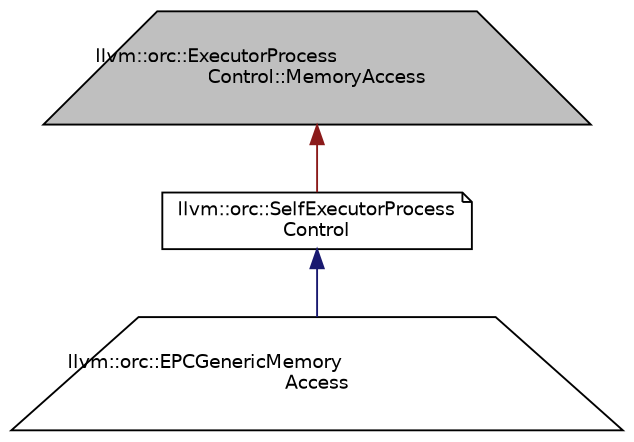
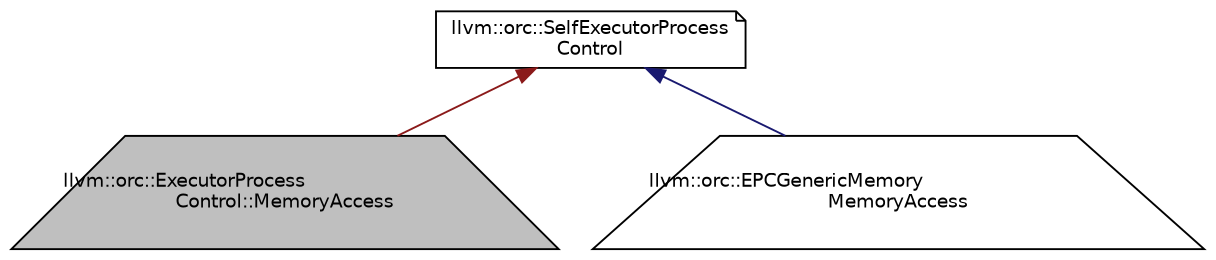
edge "llvm::orc::SelfExecutorProcess Control" -> "llvm::orc::ExecutorProcess Control::MemoryAccess": reversed
node "llvm::orc::EPCGenericMemory Access": label "llvm::orc::EPCGenericMemory Access" -> "llvm::orc::EPCGenericMemory MemoryAccess"
